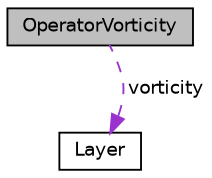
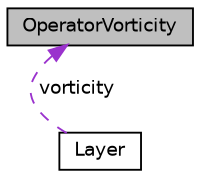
edge "OperatorVorticity" -> "Layer": reversed
